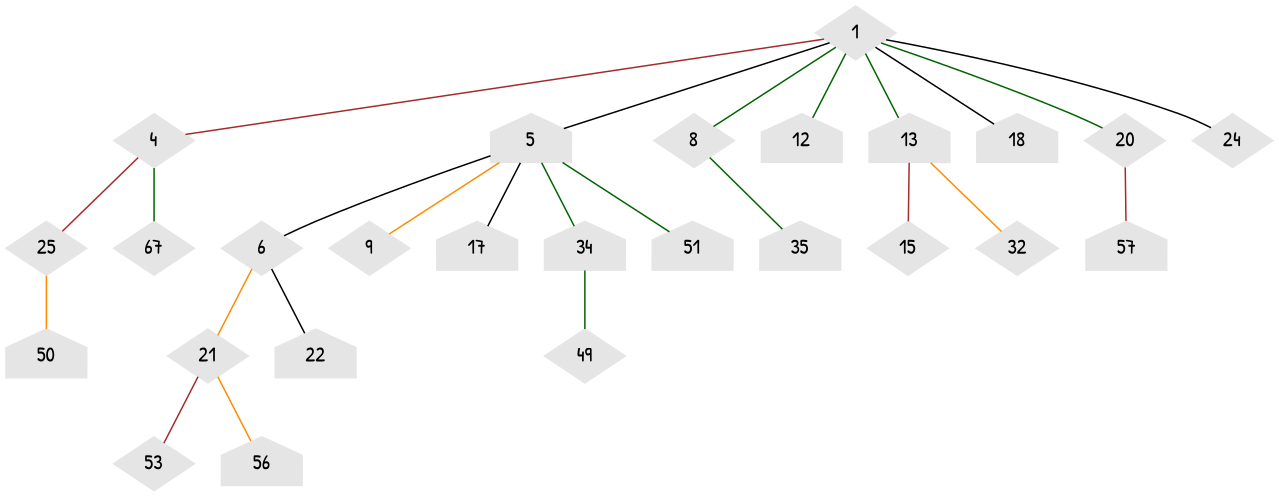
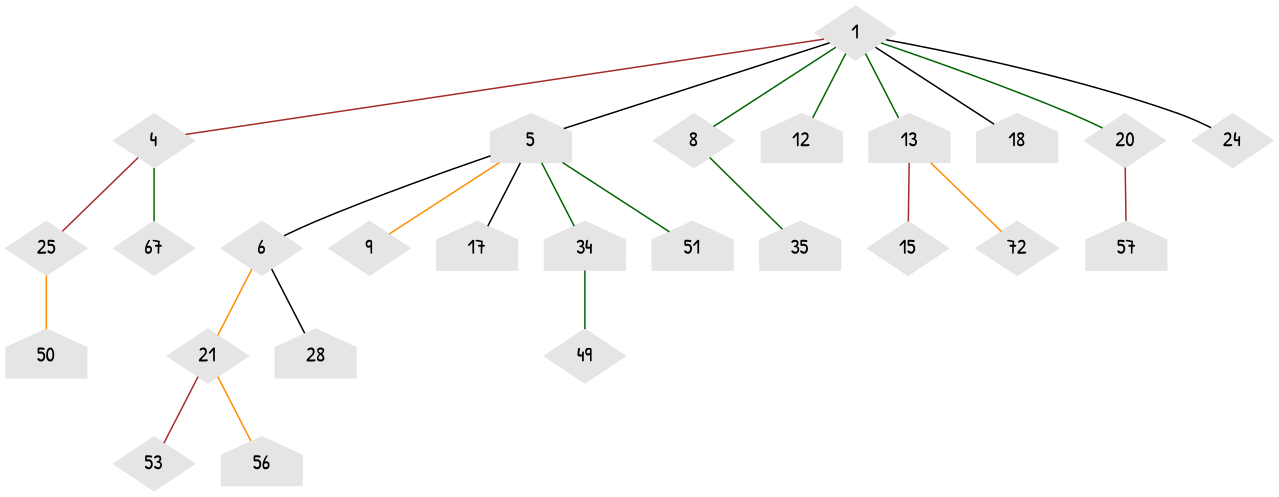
node "32": label "32" -> "72"
node "22": label "22" -> "28"
